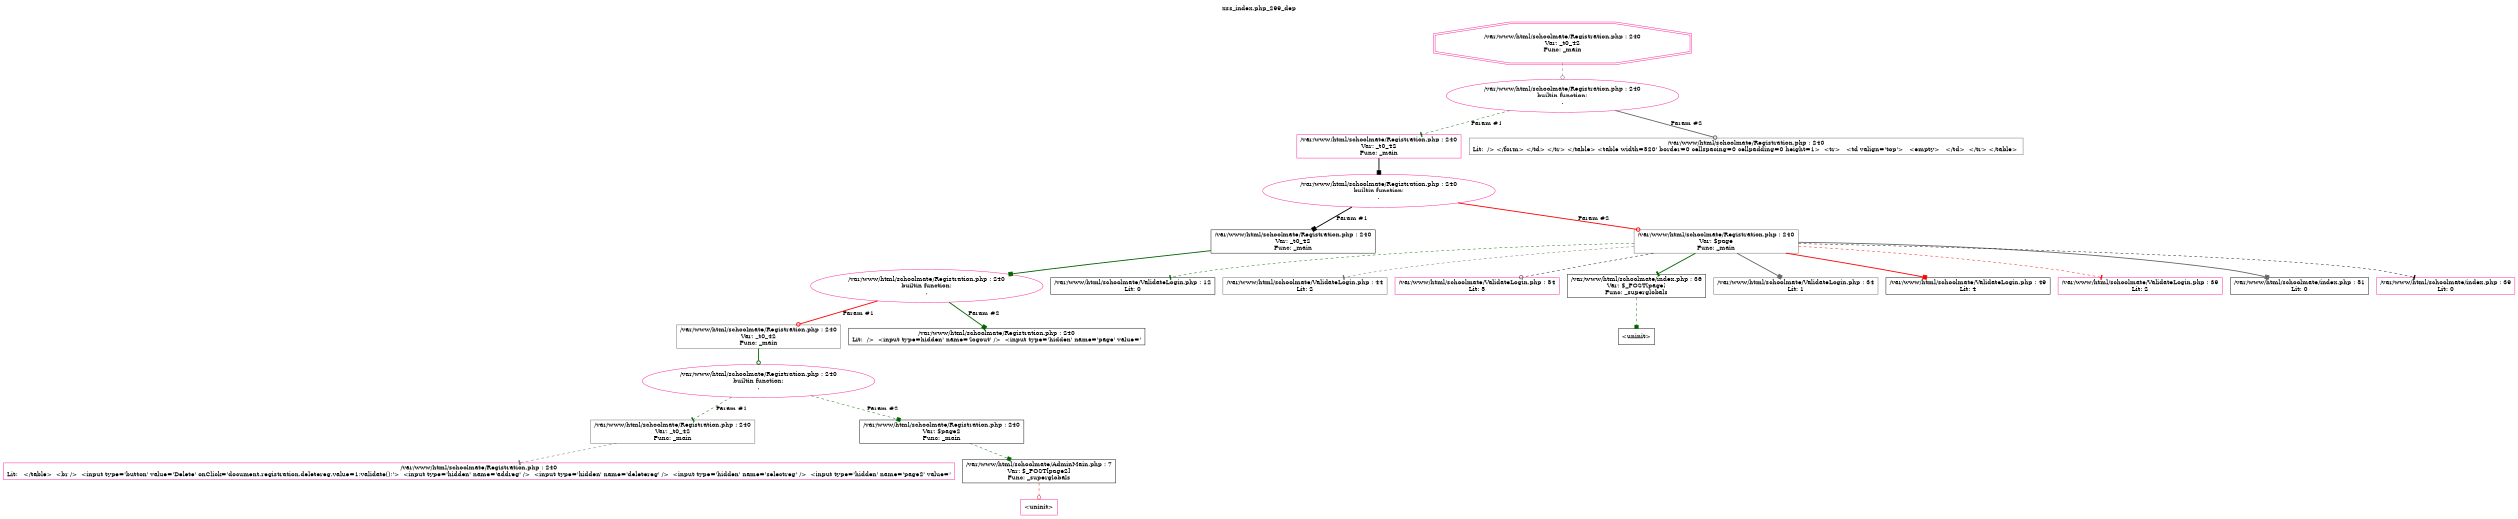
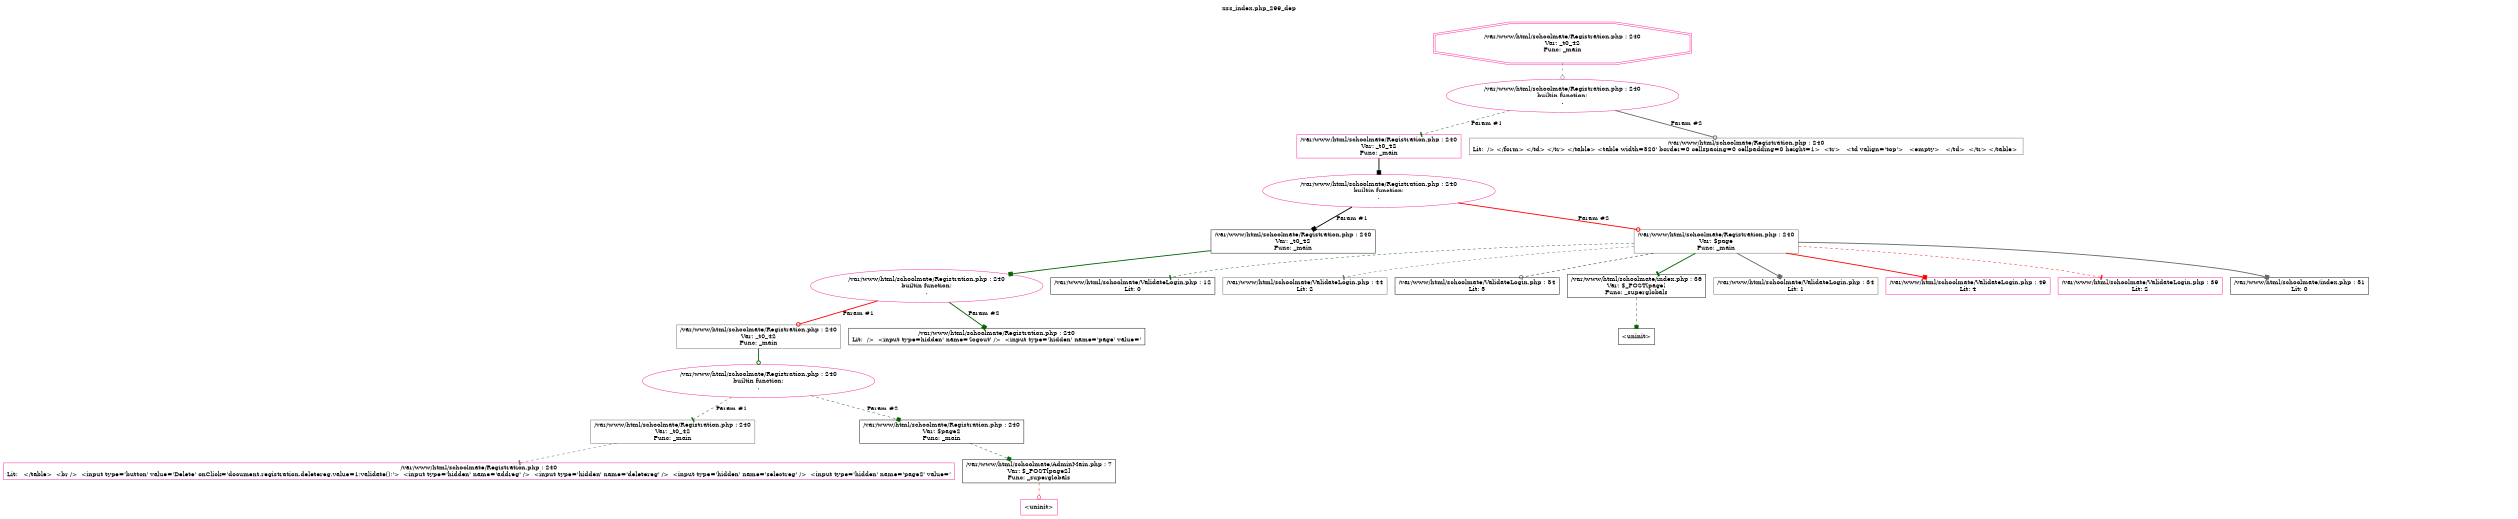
node "/var/www/html/schoolmate/ValidateLogin.php : 54 Lit: 5": color deeppink -> black
node "/var/www/html/schoolmate/ValidateLogin.php : 49 Lit: 4": color black -> deeppink
node "/var/www/html/schoolmate/index.php : 39 Lit: 0": removed
